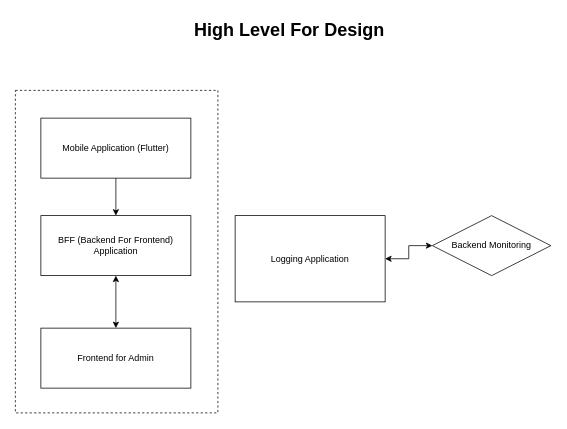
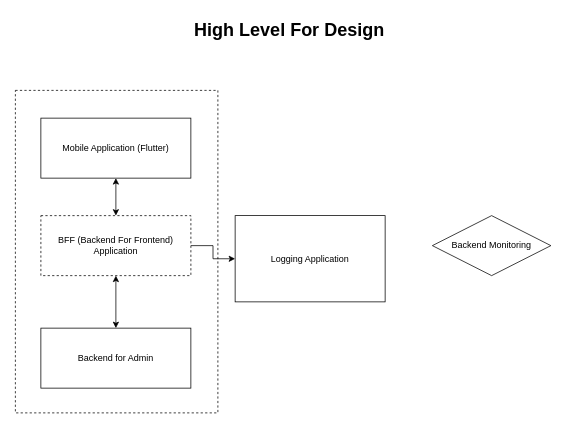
edge "Mobile Application (Flutter)" -> "BFF (Backend For Frontend) Application": arrowhead none -> classic
node "BFF (Backend For Frontend) Application": style solid -> dashed
edge "BFF (Backend For Frontend) Application" -> "Logging Application": added
edge "Backend Monitoring" -- "Logging Application": removed
node "Frontend for Admin": label "Frontend for Admin" -> "Backend for Admin"
